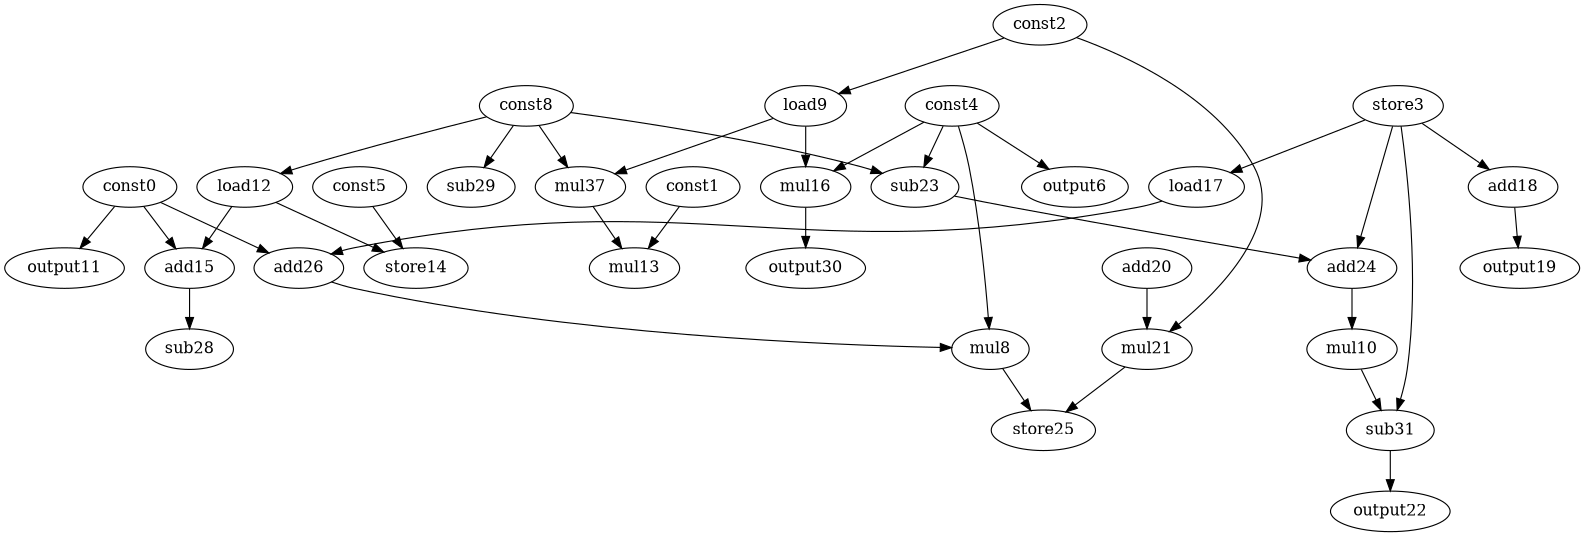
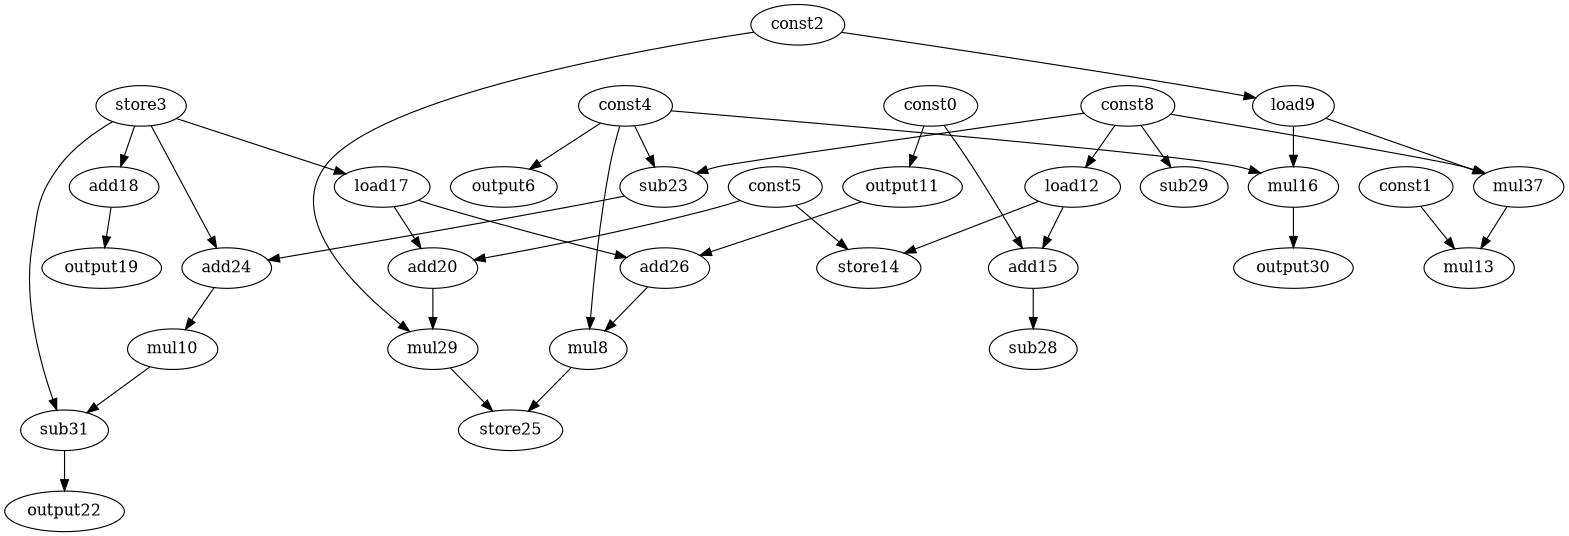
edge "load17" -> "add20": added
edge "const0" -> "add26": now "output11" -> "add26"
edge "const5" -> "add20": added
node "mul21": label "mul21" -> "mul29"
